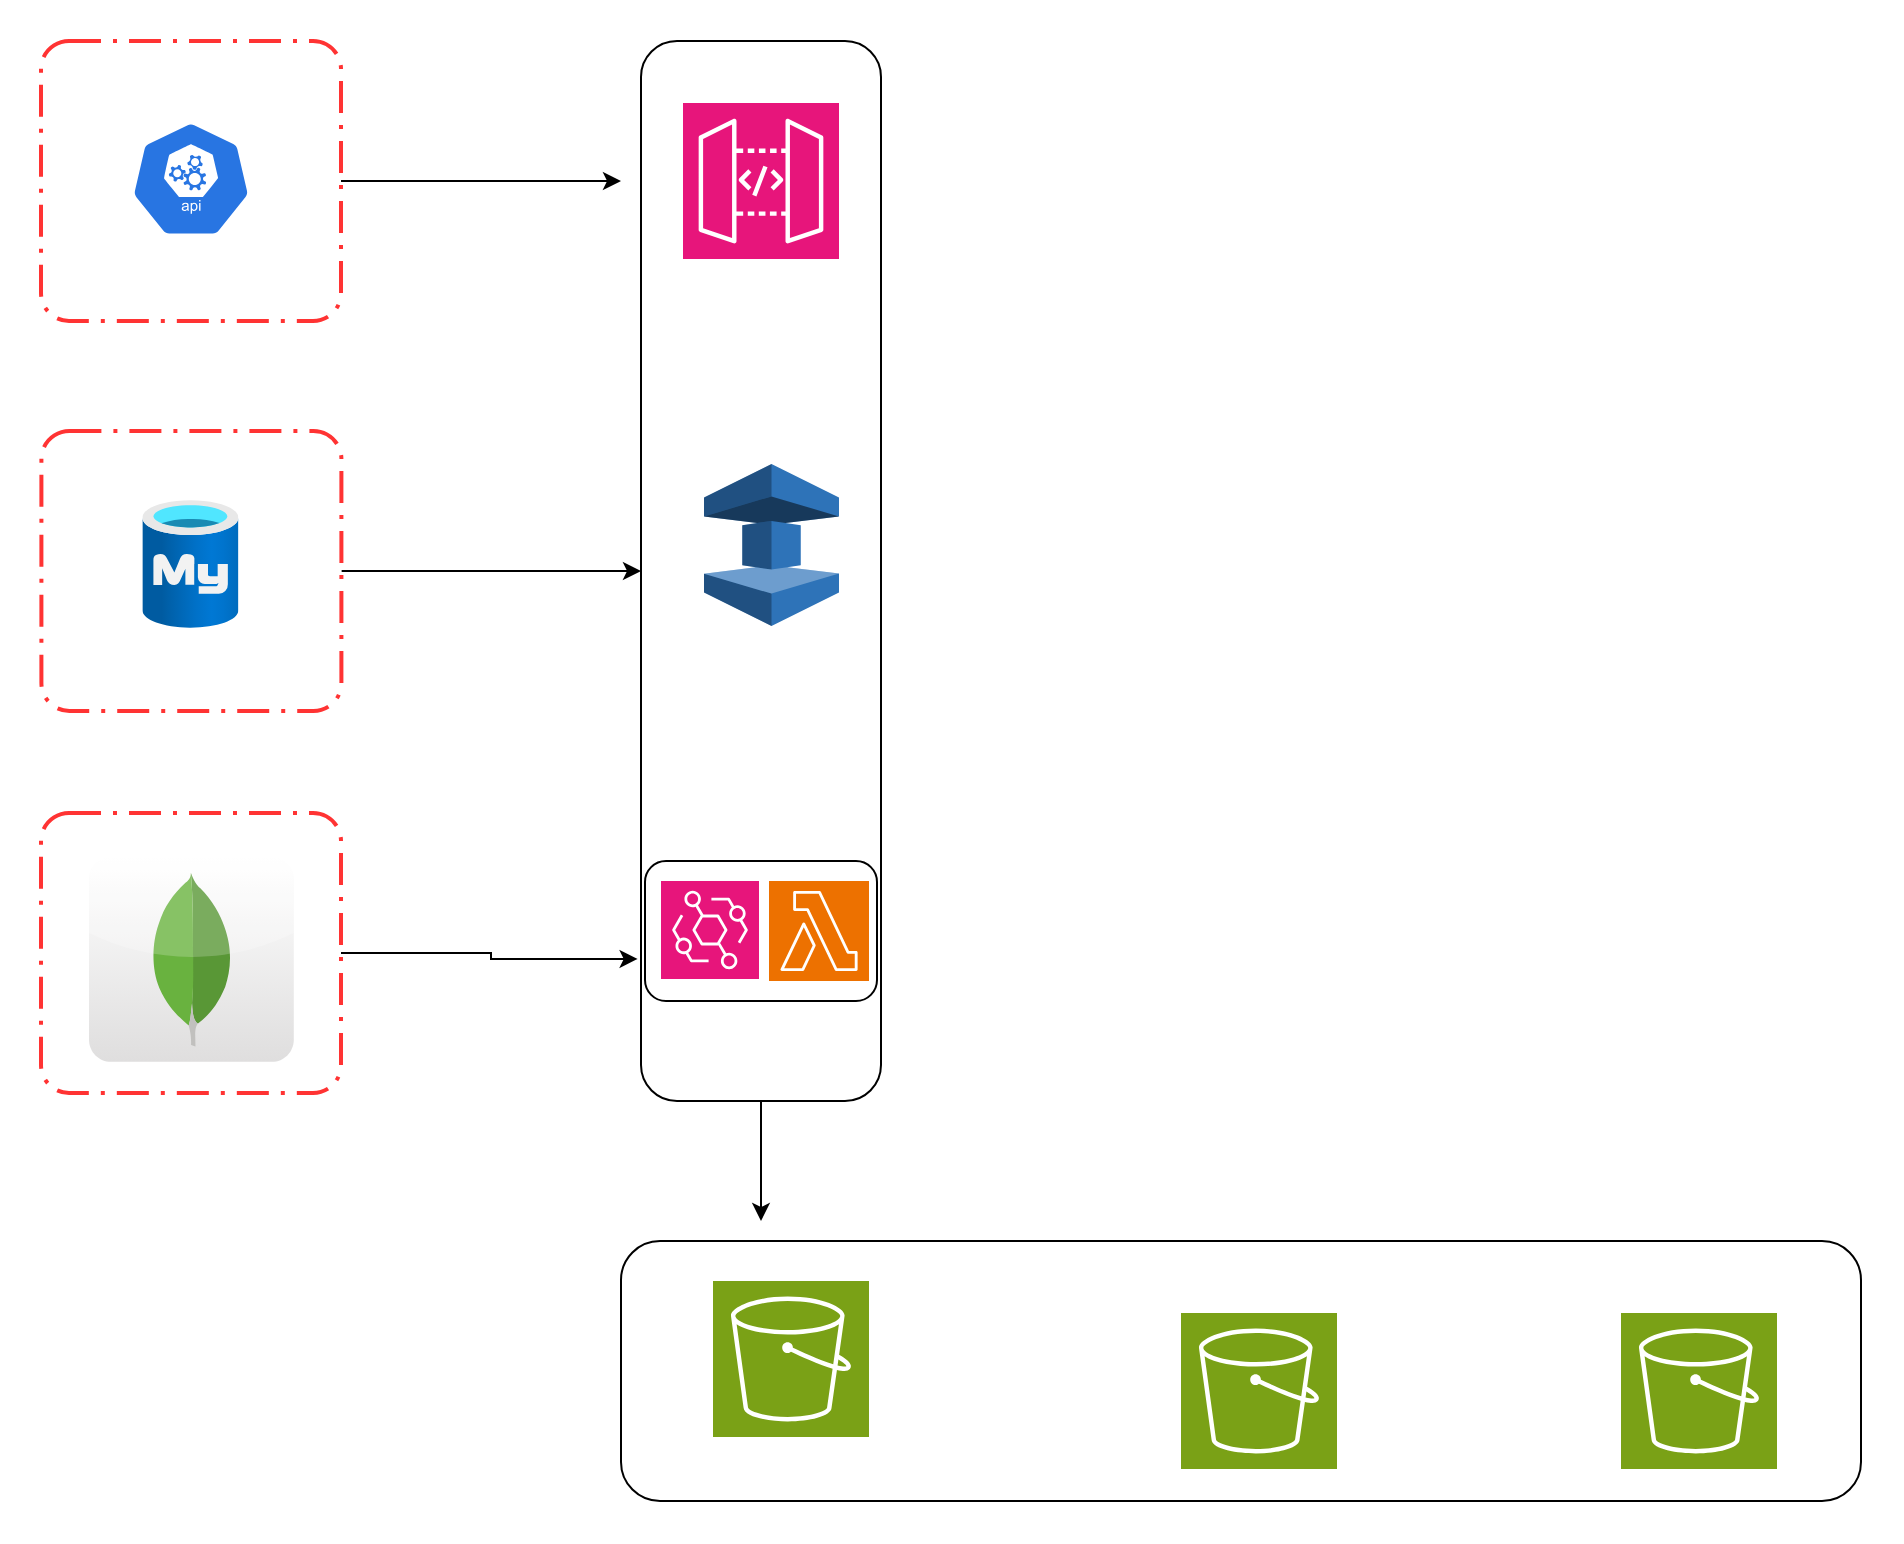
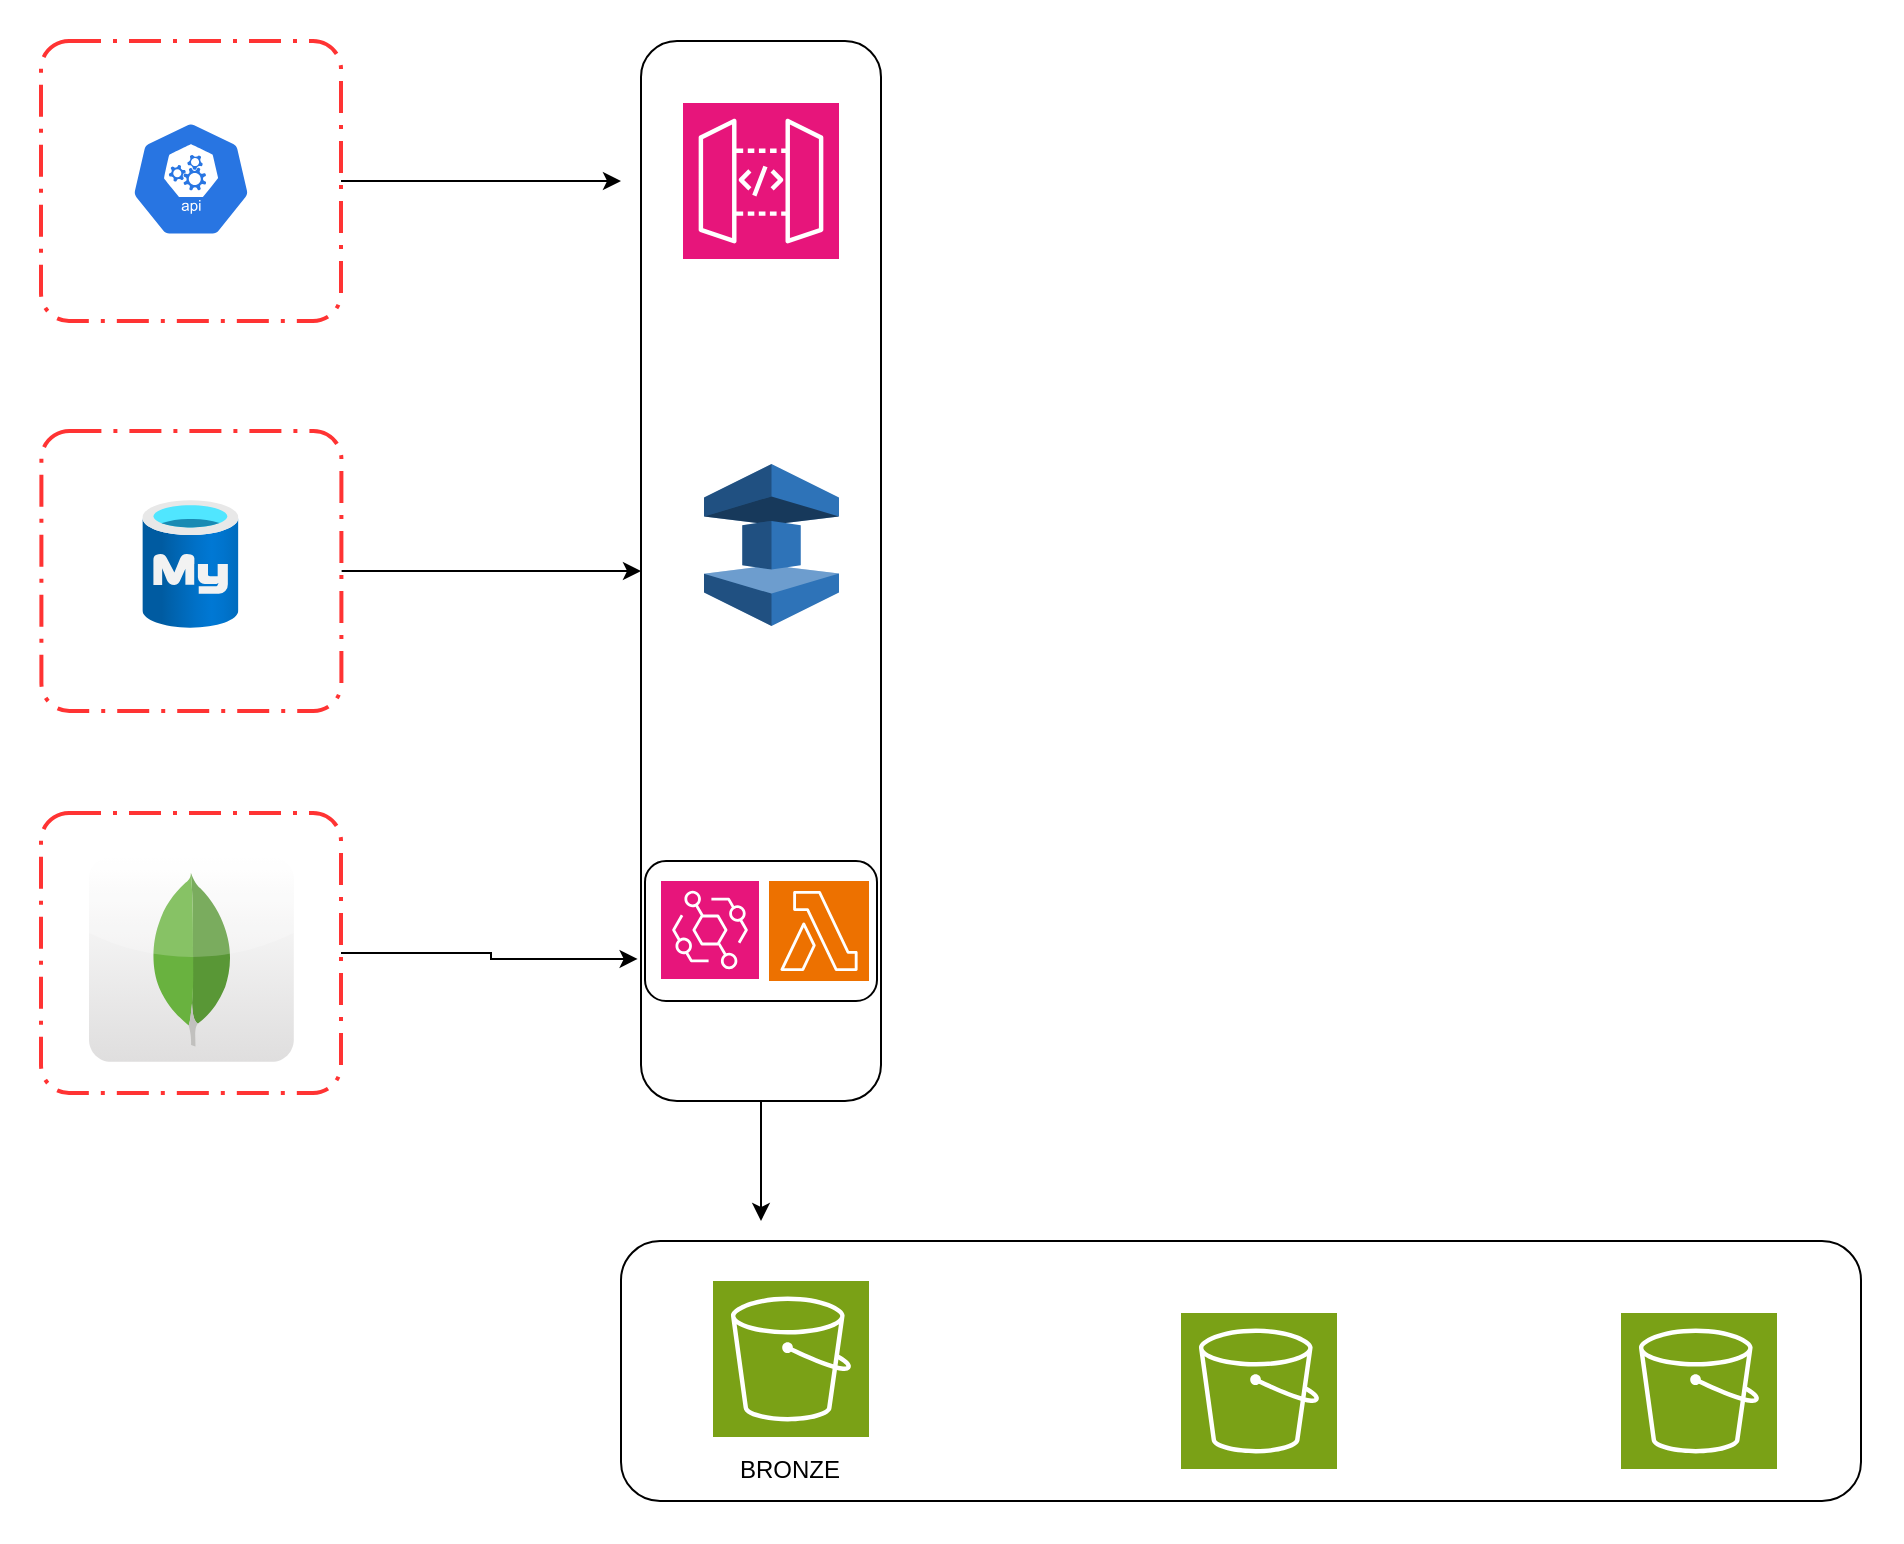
node "BRONZE": added
